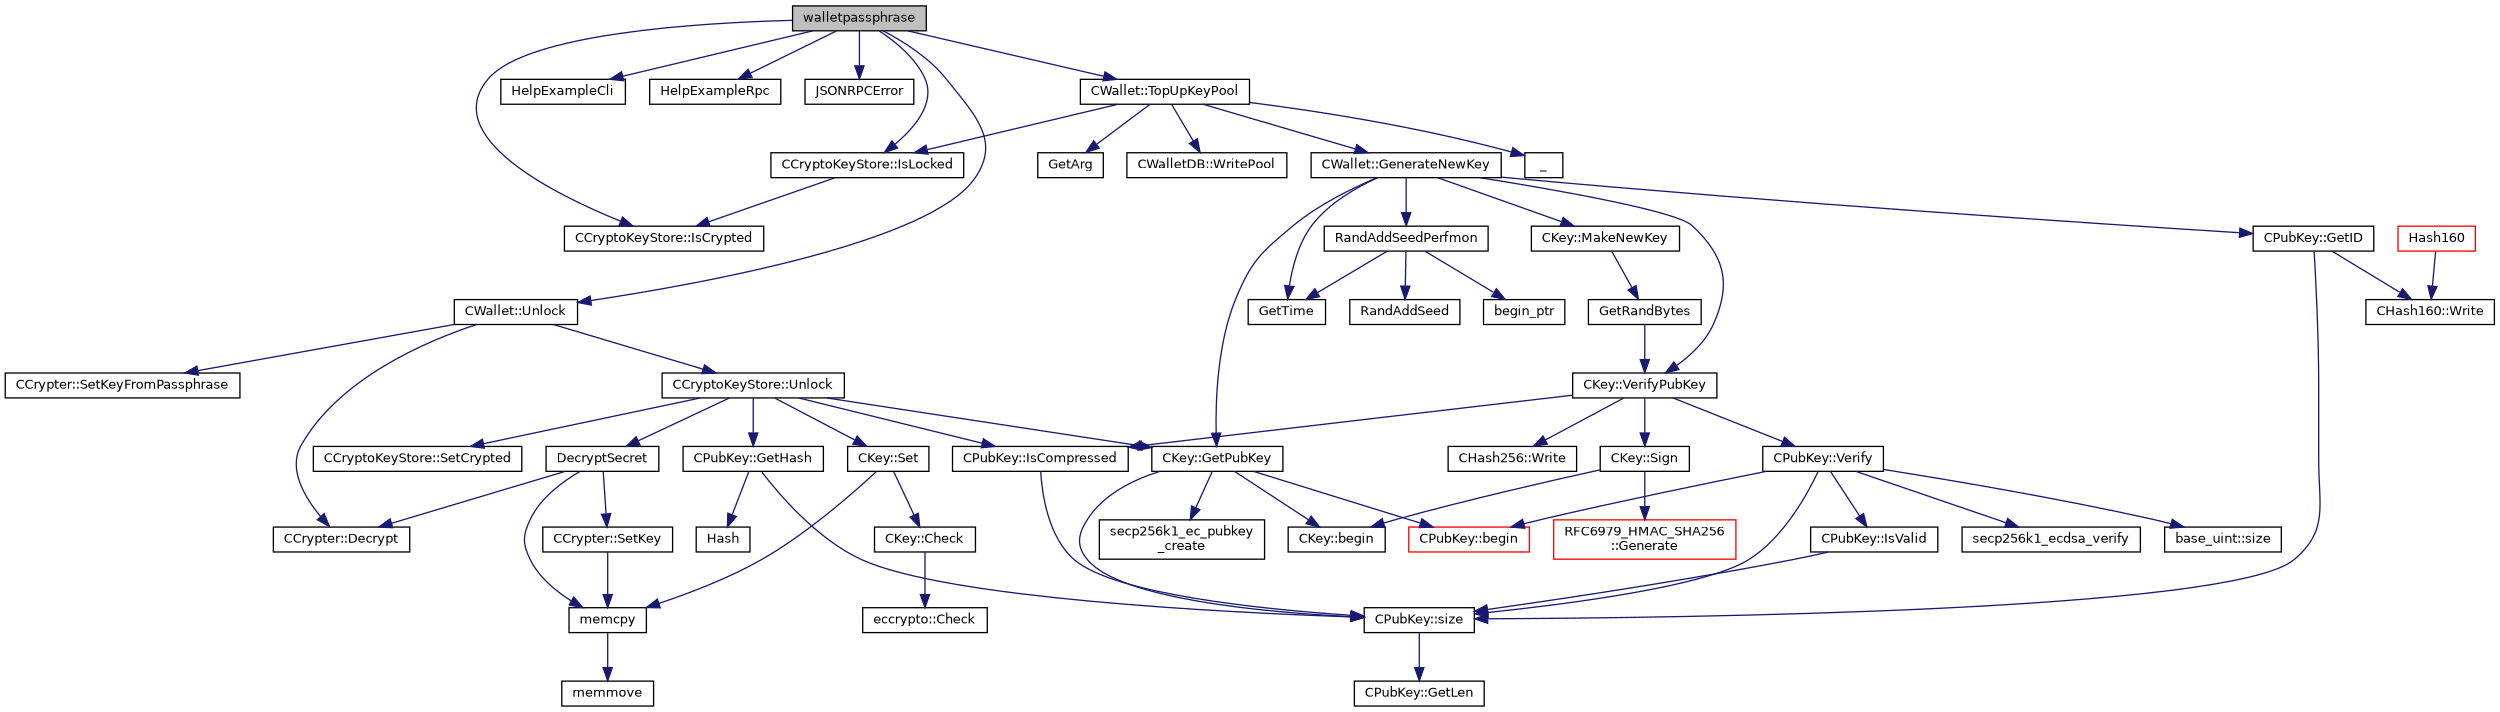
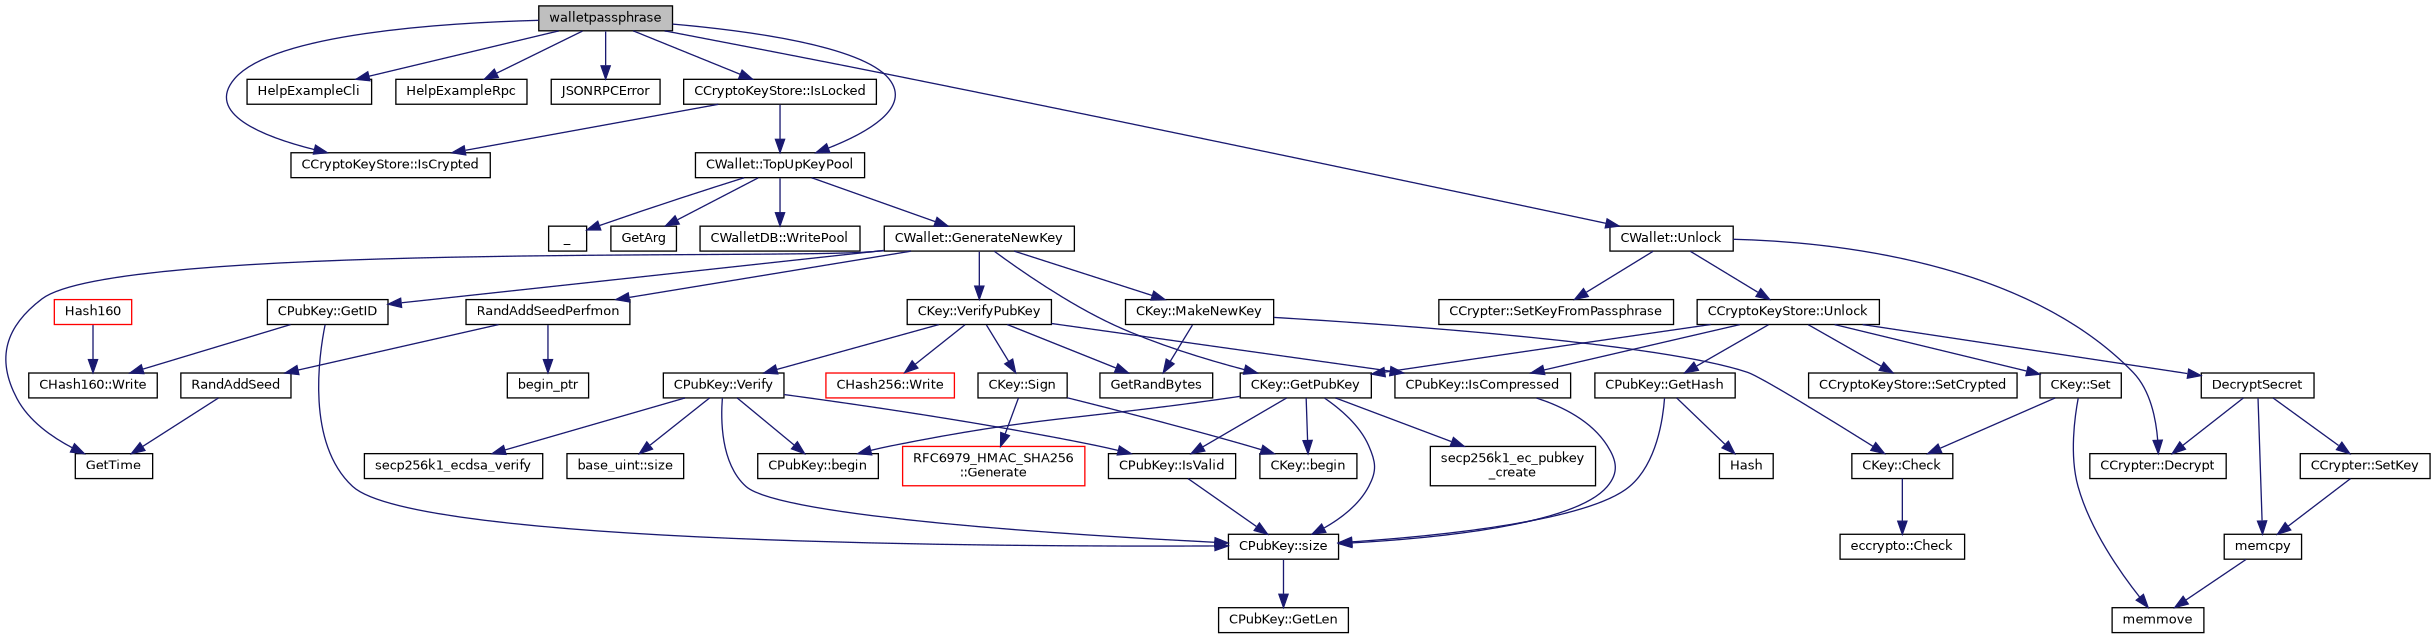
edge "CWallet::TopUpKeyPool" -> "CCryptoKeyStore::IsLocked": reversed
edge "RandAddSeedPerfmon" -> "GetTime": now "RandAddSeed" -> "GetTime"
edge "CKey::MakeNewKey" -> "CKey::Check": added
edge "GetRandBytes" -> "CKey::VerifyPubKey": reversed
edge "CKey::GetPubKey" -> "CPubKey::IsValid": added
node "CHash256::Write": color black -> red
node "CPubKey::begin": color red -> black
edge "CKey::Set" -> "memcpy": now "CKey::Set" -> "memmove"
